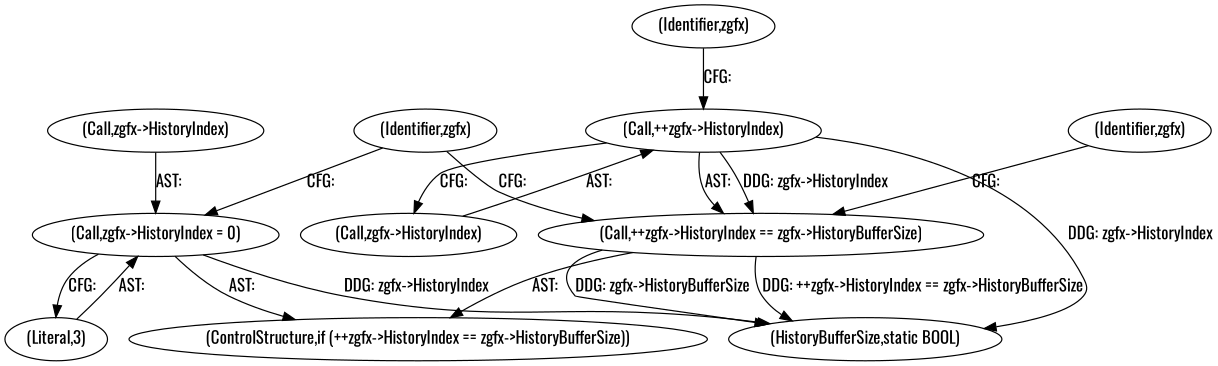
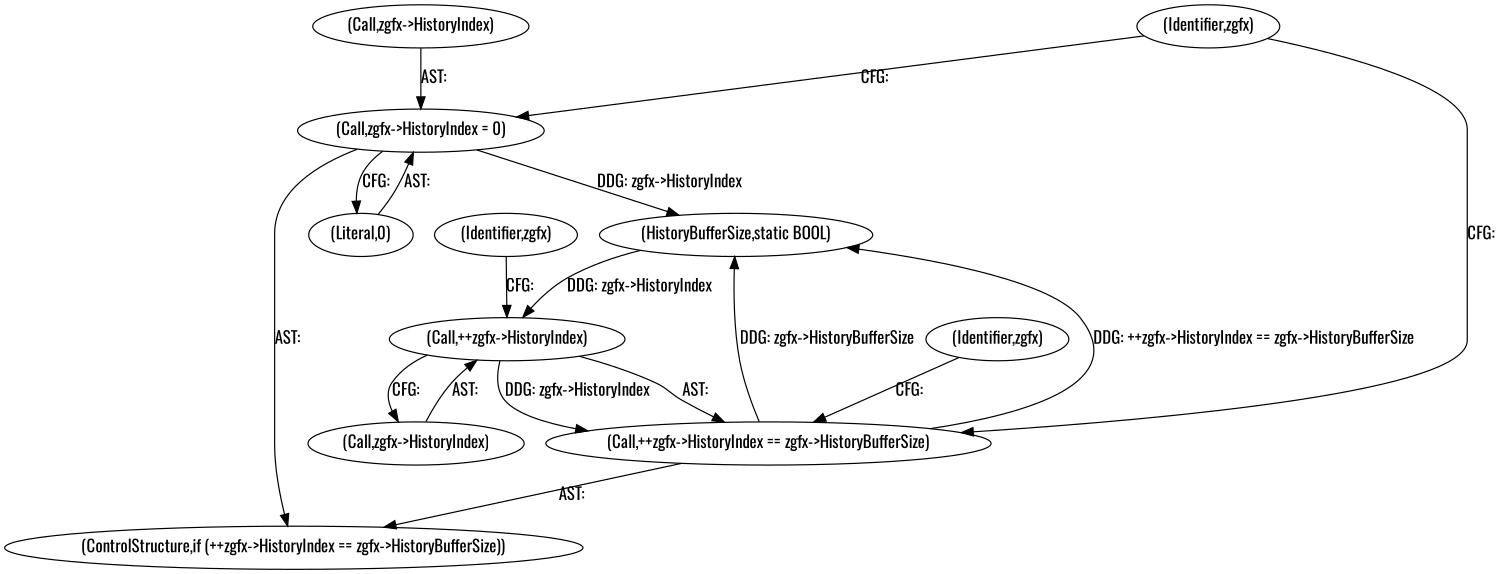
edge "(Call,++zgfx->HistoryIndex)" -> "(HistoryBufferSize,static BOOL)": reversed
node "(Literal,3)": label "(Literal,3)" -> "(Literal,0)"
